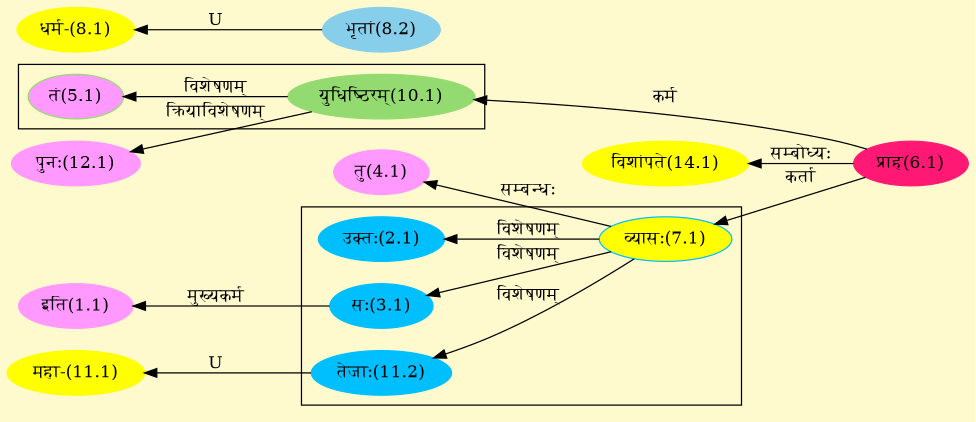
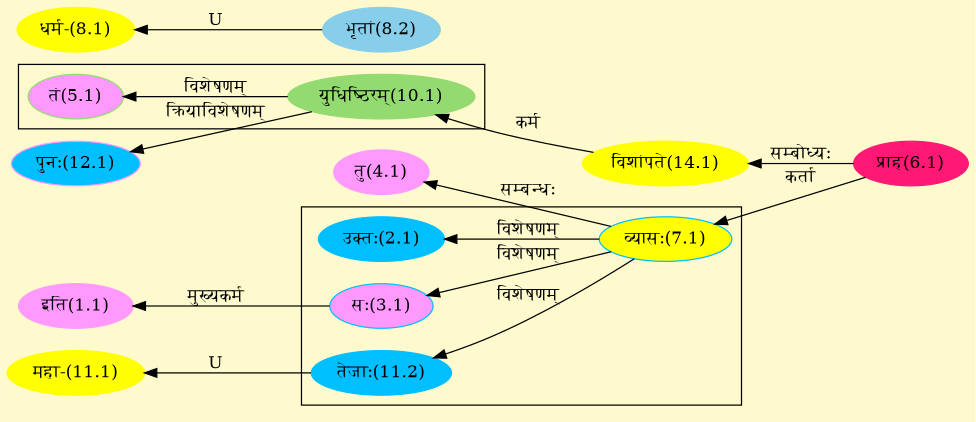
edge "प्राह(6.1)" -> "युधिष्ठिरम्(10.1)": now "विशांपते(14.1)" -> "युधिष्ठिरम्(10.1)"
node "पुनः(12.1)": fillcolor #ff99ff -> #00bfff
node "सः(3.1)": fillcolor #00bfff -> #ff99ff
